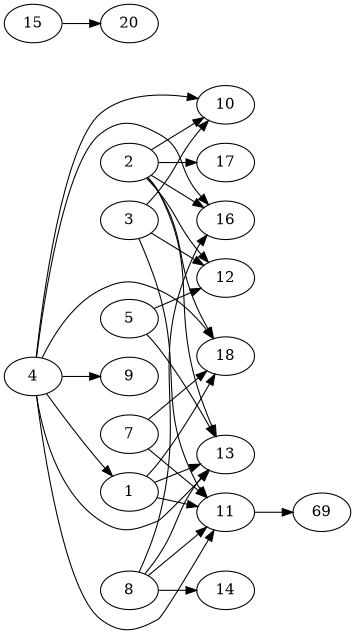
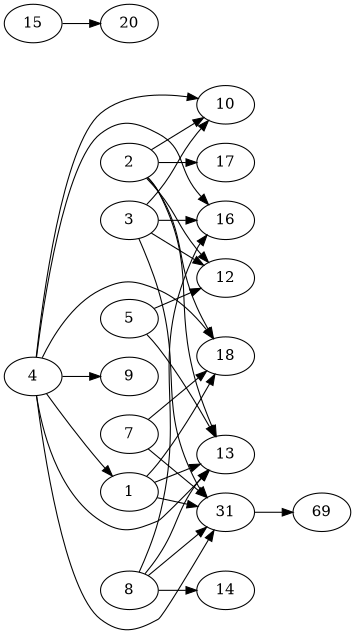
edge "2" -> "16": now "3" -> "16"
node "11": label "11" -> "31"
